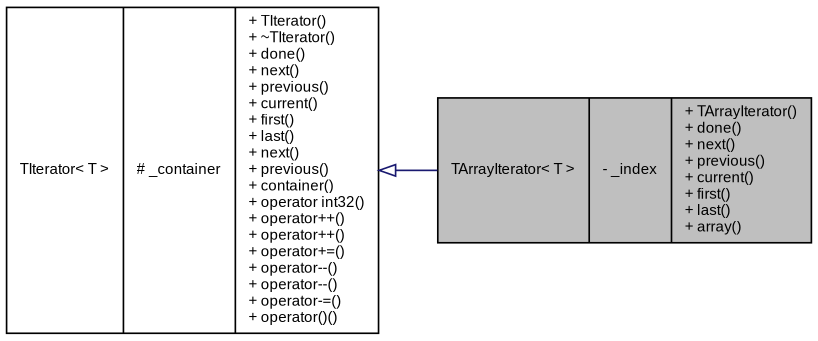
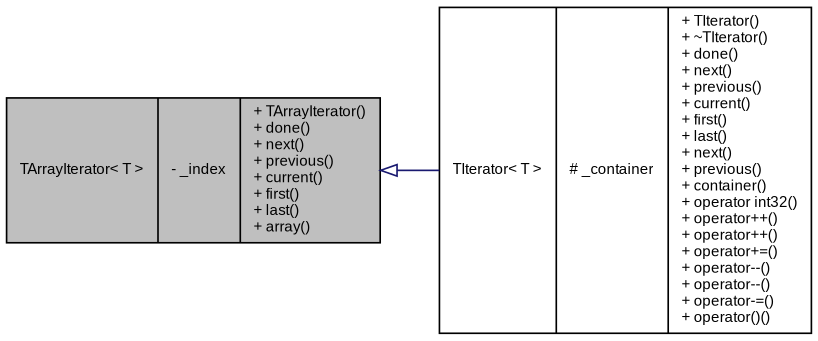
edge "TArrayIterator< T >" -> "TIterator< T >": reversed
